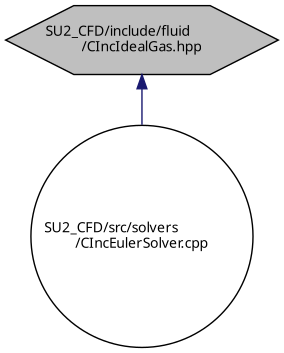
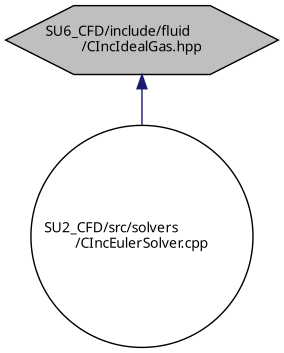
node "SU2_CFD/include/fluid /CIncIdealGas.hpp": label "SU2_CFD/include/fluid /CIncIdealGas.hpp" -> "SU6_CFD/include/fluid /CIncIdealGas.hpp"
